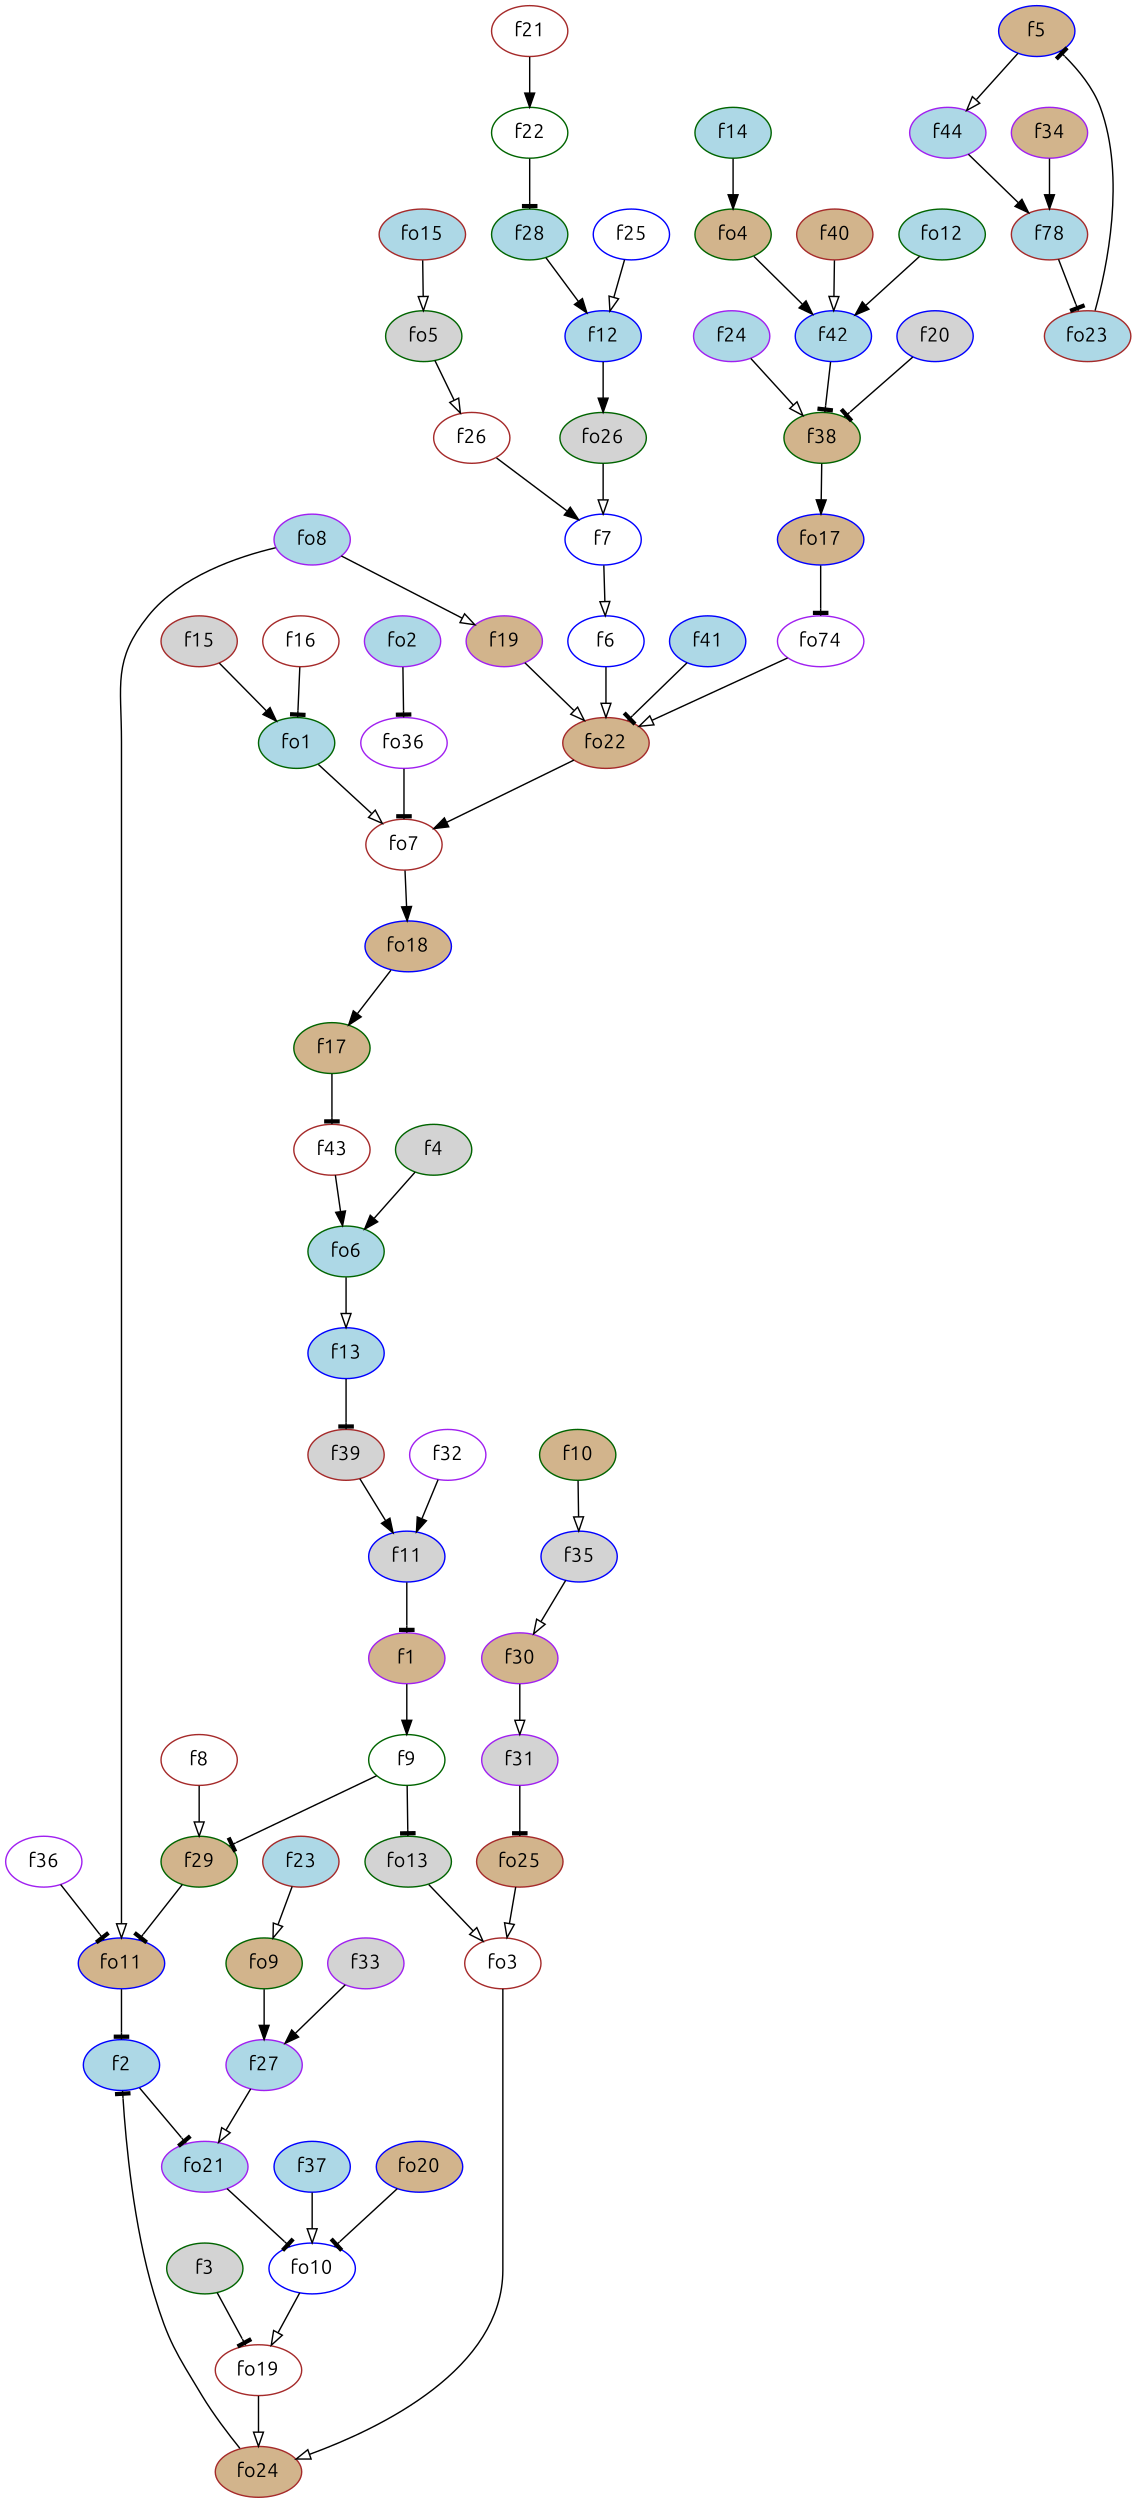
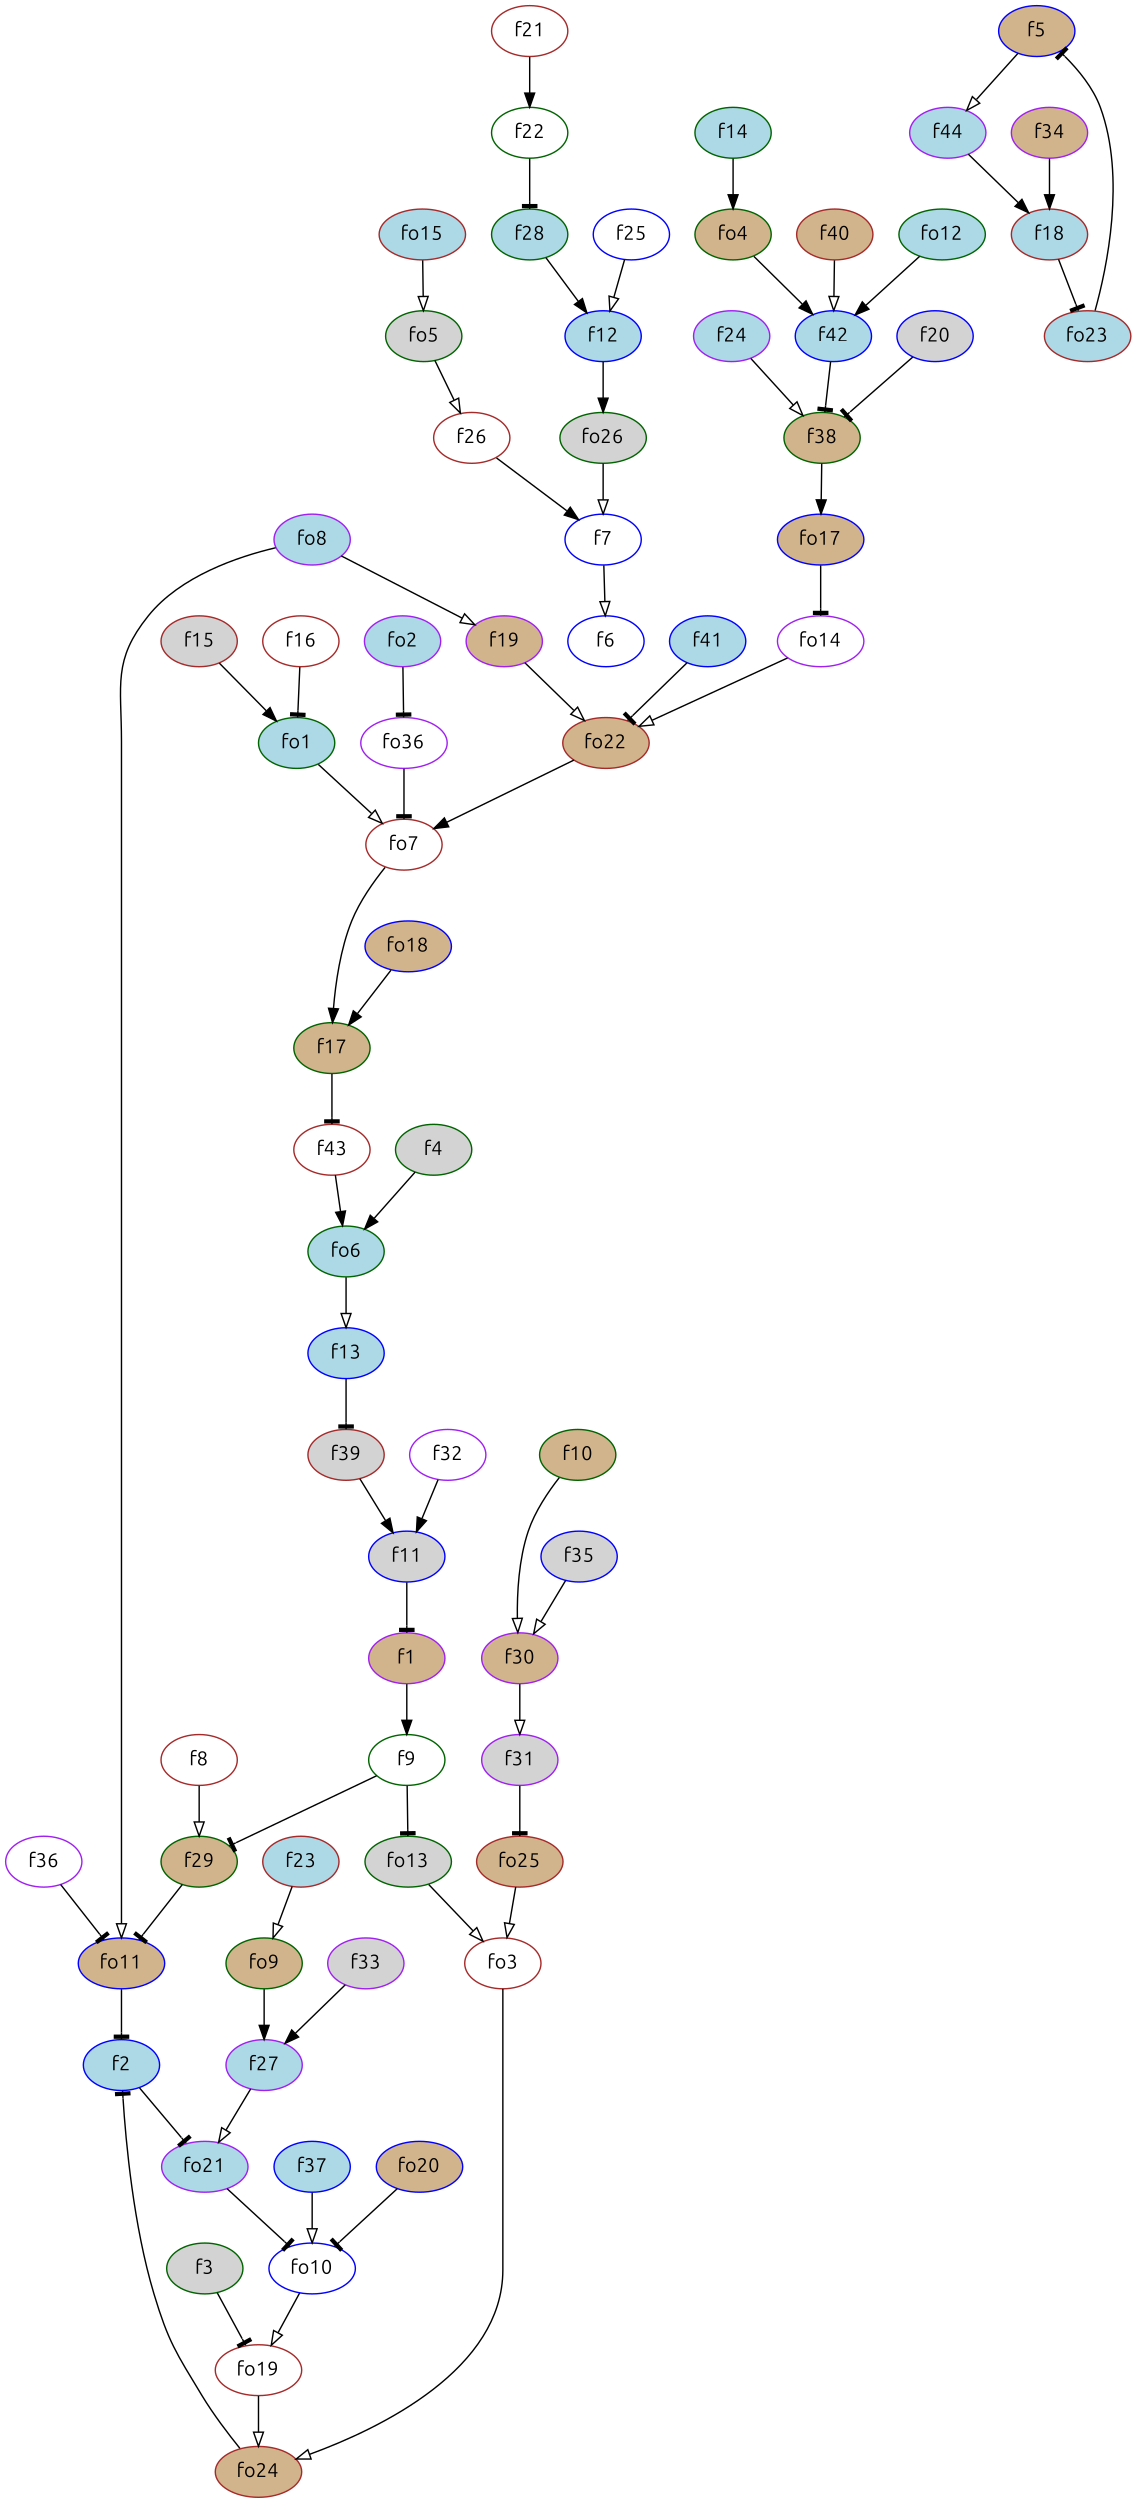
node "f78": label "f78" -> "f18"
node "fo74": label "fo74" -> "fo14"
edge "f6" -> "fo22": removed
edge "fo7" -> "fo18": now "fo7" -> "f17"
edge "f10" -> "f35": now "f10" -> "f30"
